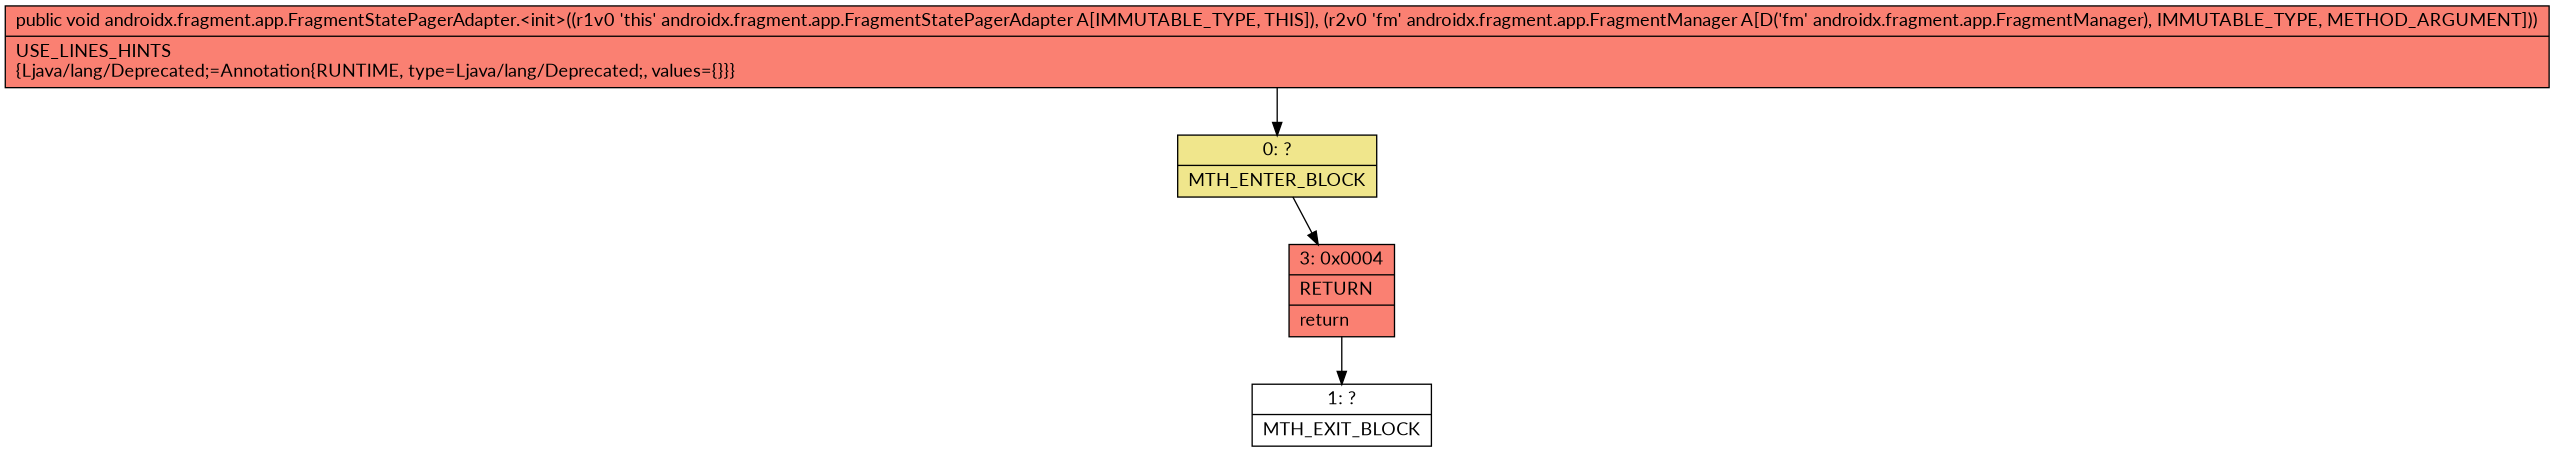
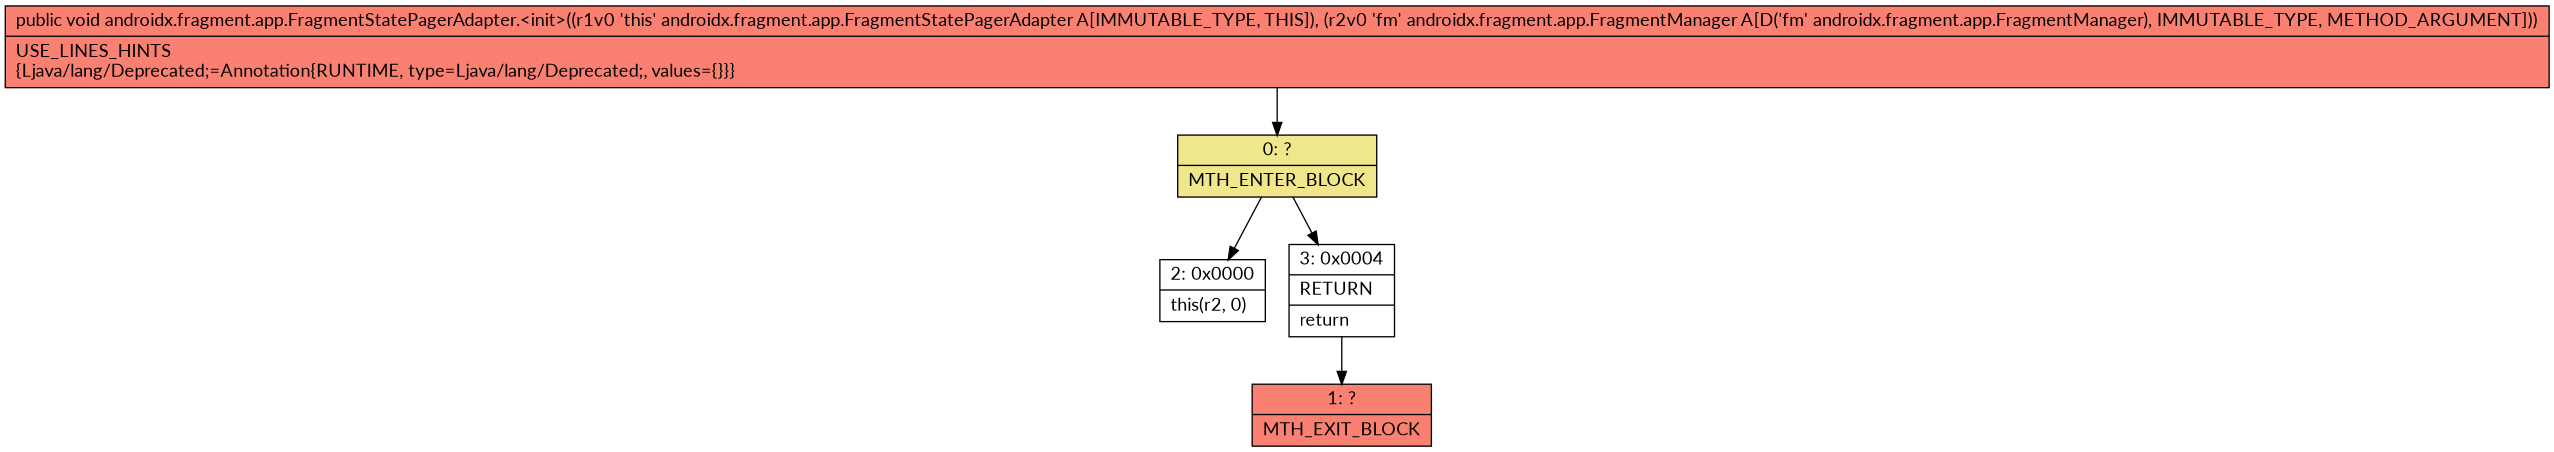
node "2: 0x0000": added
node "3: 0x0004": fillcolor salmon -> white
node "1: ?": fillcolor white -> salmon
